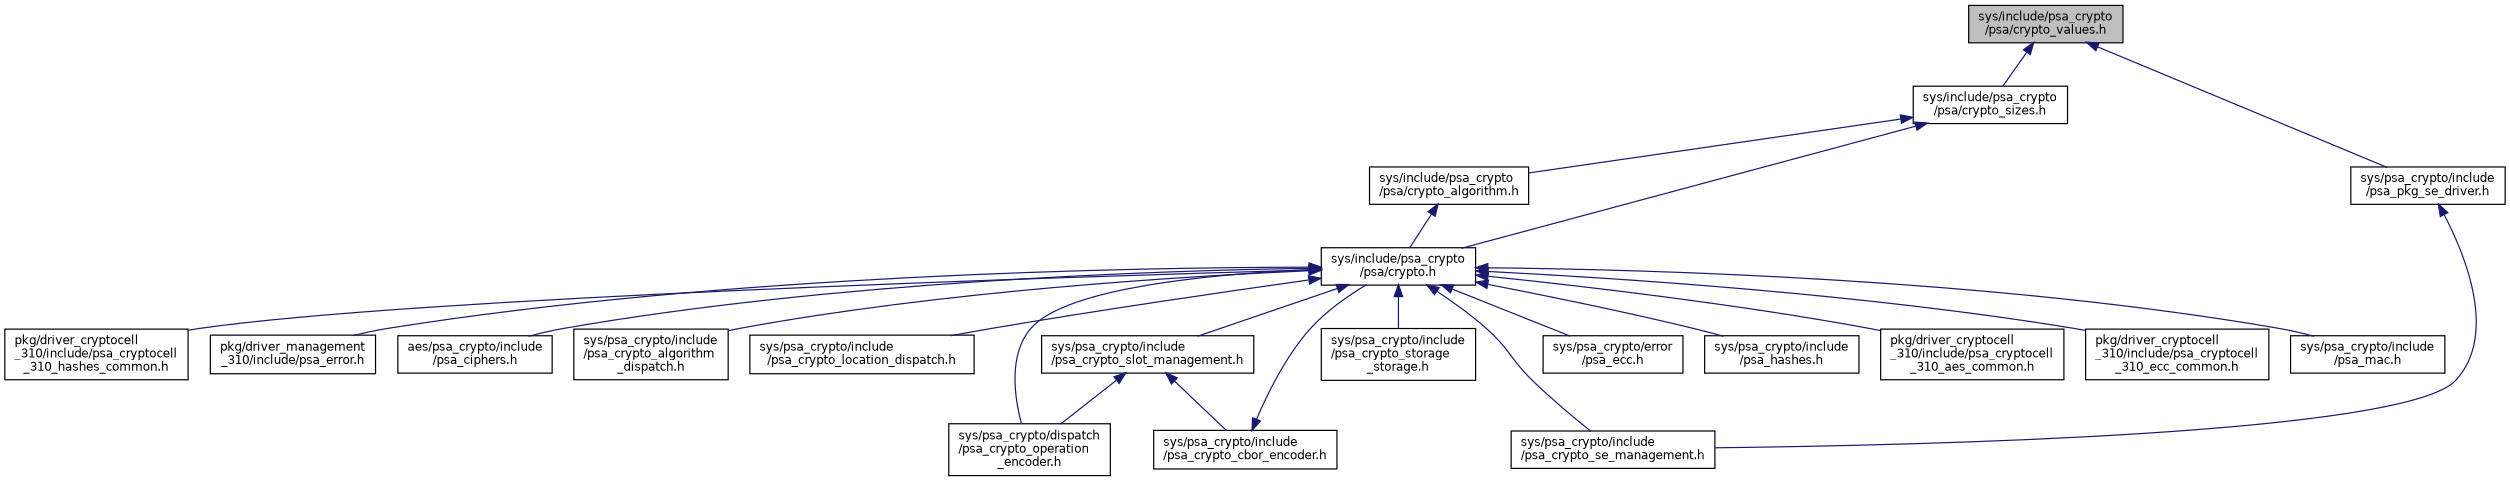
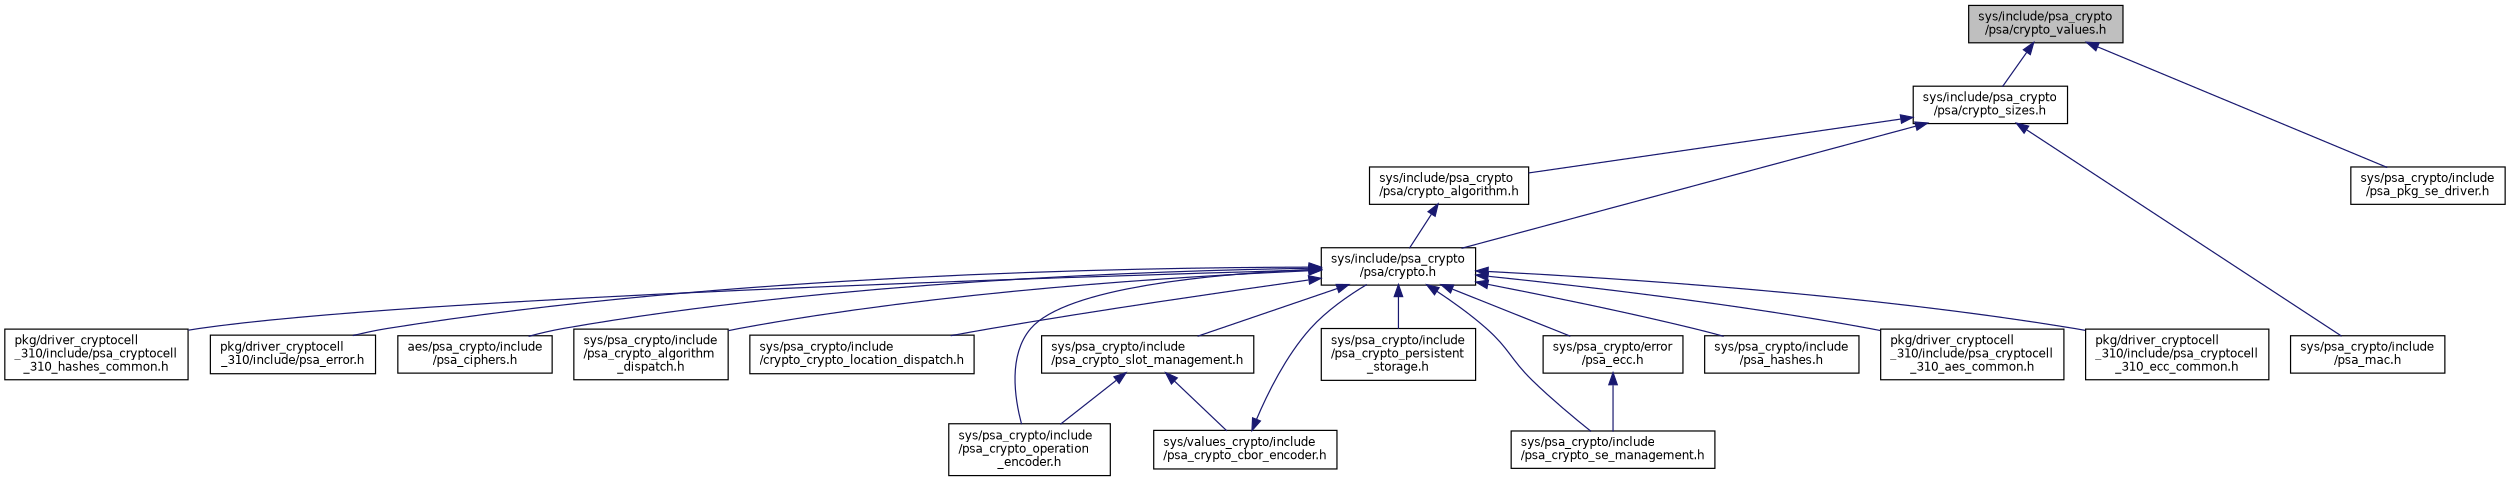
edge "sys/psa_crypto/include /psa_mac.h" -> "sys/include/psa_crypto /psa/crypto.h": now "sys/psa_crypto/include /psa_mac.h" -> "sys/include/psa_crypto /psa/crypto_sizes.h"
node "pkg/driver_management _310/include/psa_error.h": label "pkg/driver_management _310/include/psa_error.h" -> "pkg/driver_cryptocell _310/include/psa_error.h"
node "sys/psa_crypto/include /psa_crypto_location_dispatch.h": label "sys/psa_crypto/include /psa_crypto_location_dispatch.h" -> "sys/psa_crypto/include /crypto_crypto_location_dispatch.h"
node "sys/psa_crypto/include /psa_crypto_storage _storage.h": label "sys/psa_crypto/include /psa_crypto_storage _storage.h" -> "sys/psa_crypto/include /psa_crypto_persistent _storage.h"
edge "sys/psa_crypto/include /psa_crypto_se_management.h" -> "sys/psa_crypto/include /psa_pkg_se_driver.h": now "sys/psa_crypto/include /psa_crypto_se_management.h" -> "sys/psa_crypto/error /psa_ecc.h"
node "sys/psa_crypto/dispatch /psa_crypto_operation _encoder.h": label "sys/psa_crypto/dispatch /psa_crypto_operation _encoder.h" -> "sys/psa_crypto/include /psa_crypto_operation _encoder.h"
node "sys/psa_crypto/include /psa_crypto_cbor_encoder.h": label "sys/psa_crypto/include /psa_crypto_cbor_encoder.h" -> "sys/values_crypto/include /psa_crypto_cbor_encoder.h"
